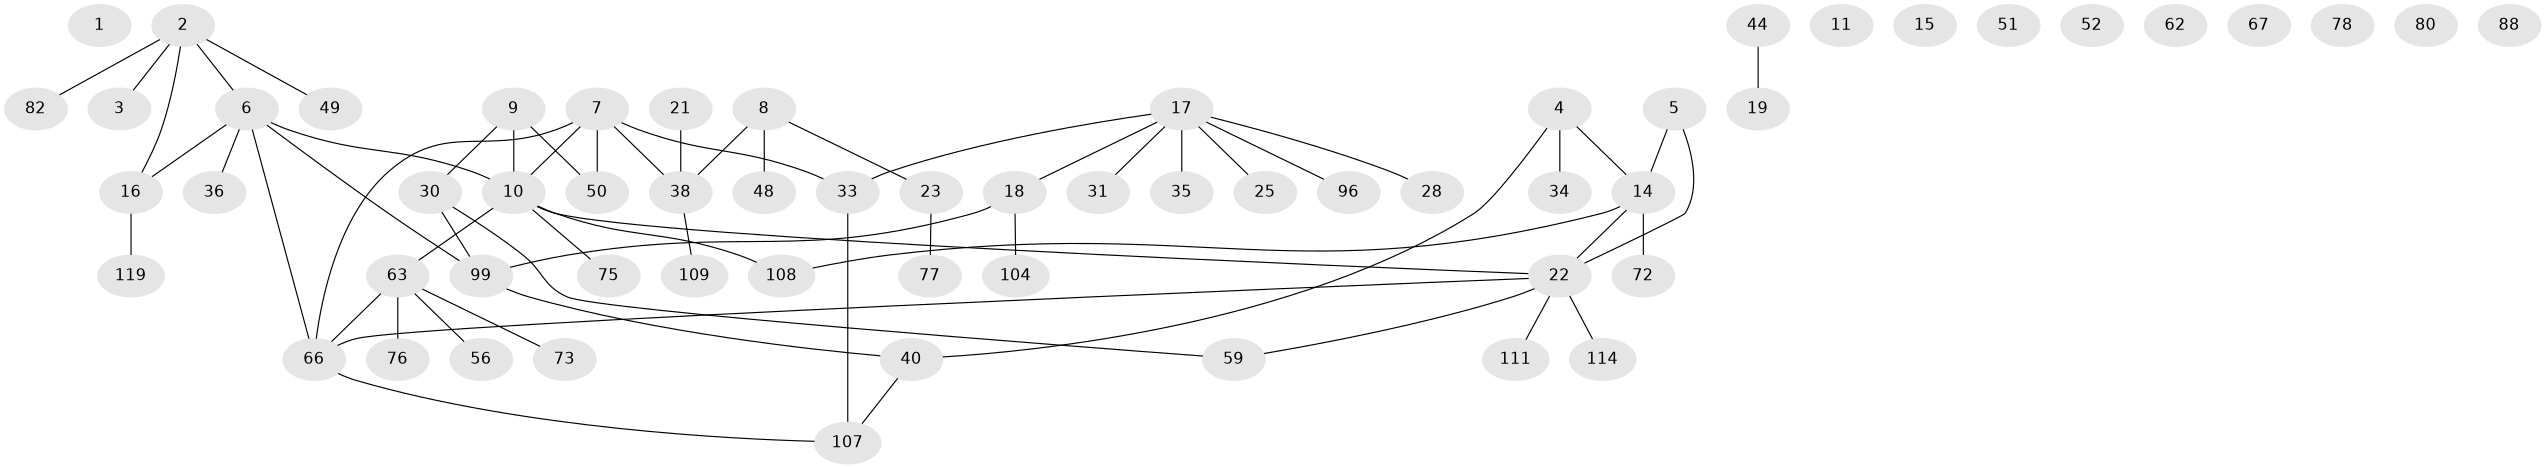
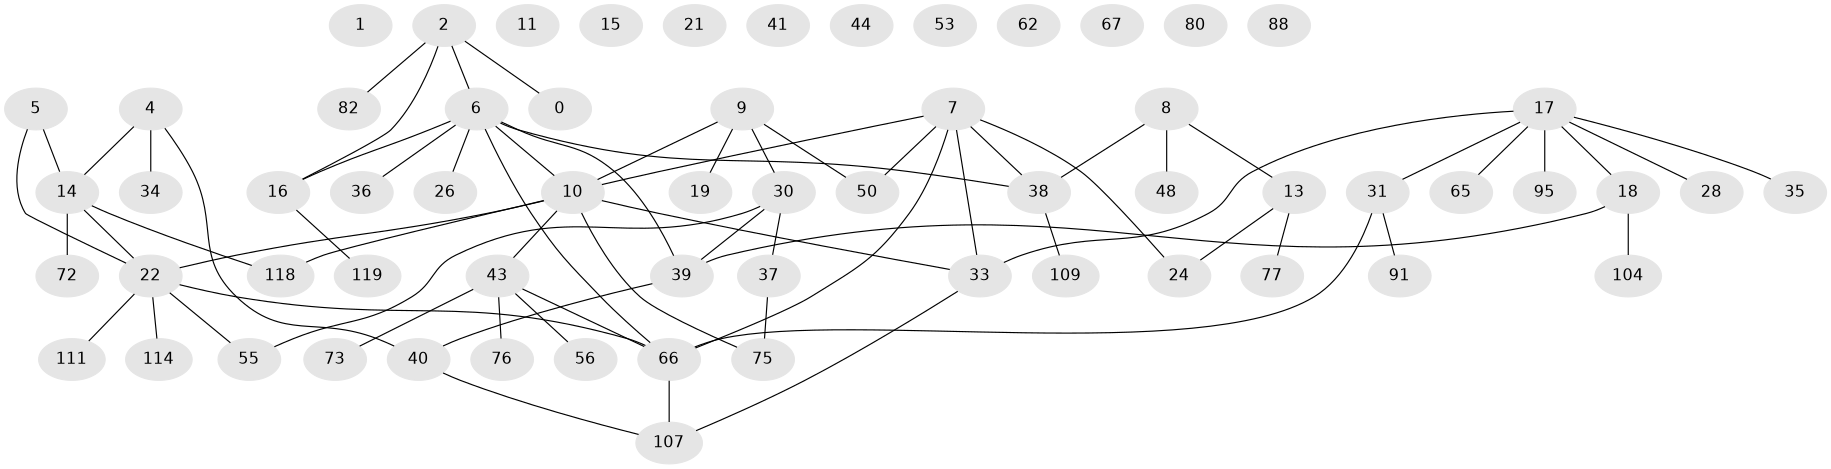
node "51": label "51" -> "41"
node "52": label "52" -> "53"
node "78": removed
edge "44" -- "19": now "9" -- "19"
node "3": label "3" -> "0"
node "49": removed
edge "21" -- "38": now "6" -- "38"
node "26": added
node "23": label "23" -> "13"
node "25": label "25" -> "65"
node "96": label "96" -> "95"
edge "10" -- "33": added
node "63": label "63" -> "43"
node "99": label "99" -> "39"
node "37": added
node "108": label "108" -> "118"
node "24": added
node "91": added
edge "31" -- "66": added
node "59": label "59" -> "55"
